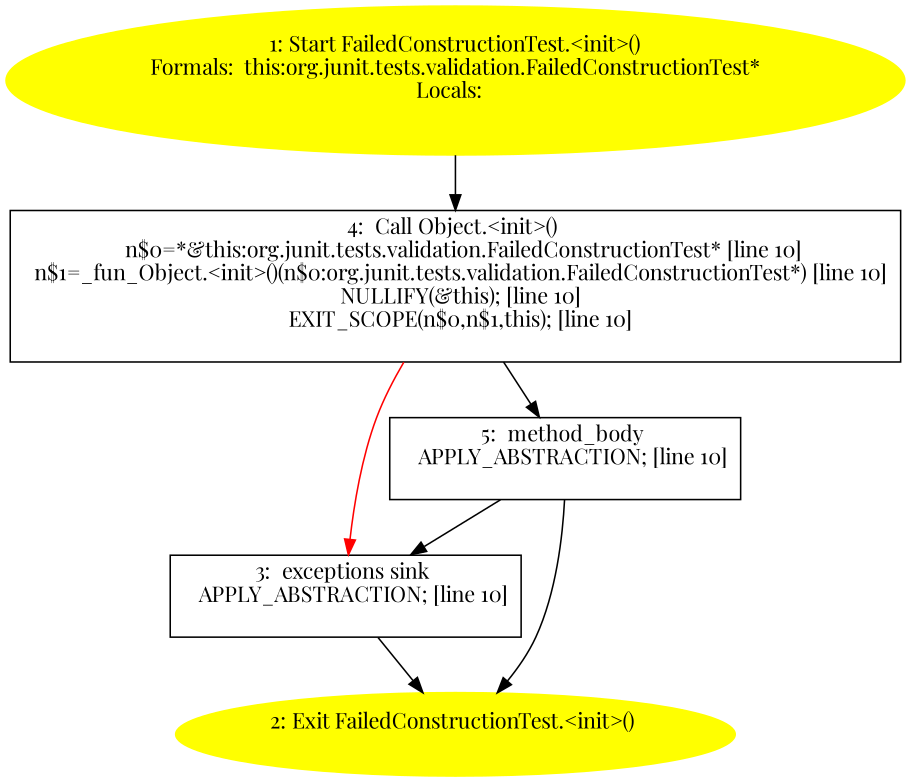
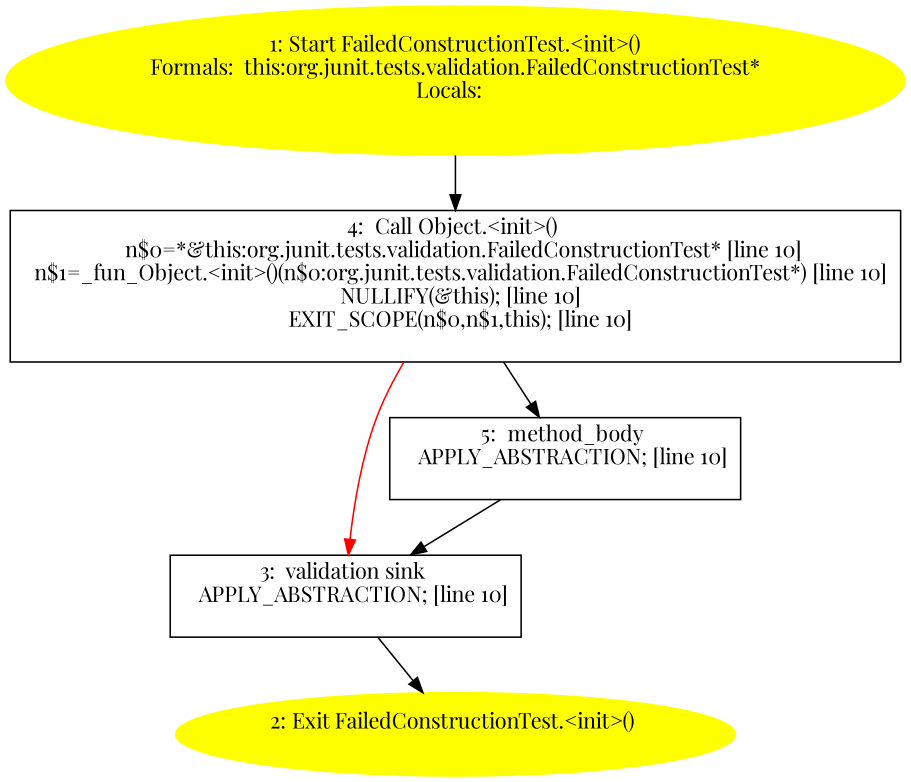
edge "5:  method_body APPLY_ABSTRACTION; [line 10]" -> "2: Exit FailedConstructionTest.<init>()": removed
node "3:  exceptions sink APPLY_ABSTRACTION; [line 10]": label "3:  exceptions sink APPLY_ABSTRACTION; [line 10]" -> "3:  validation sink APPLY_ABSTRACTION; [line 10]"
